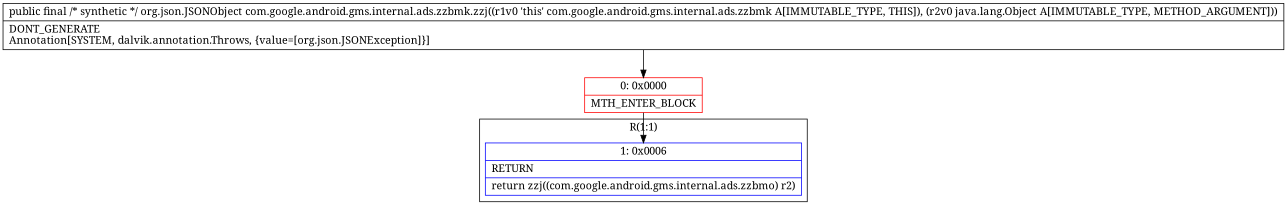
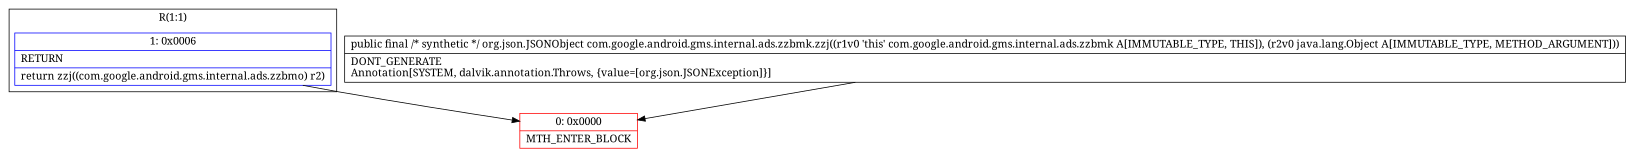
edge "0: 0x0000" -> "1: 0x0006": reversed
